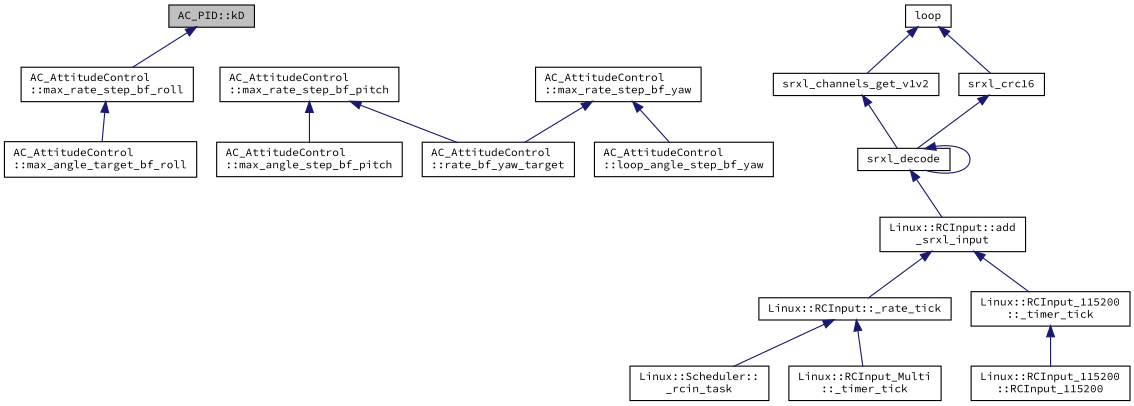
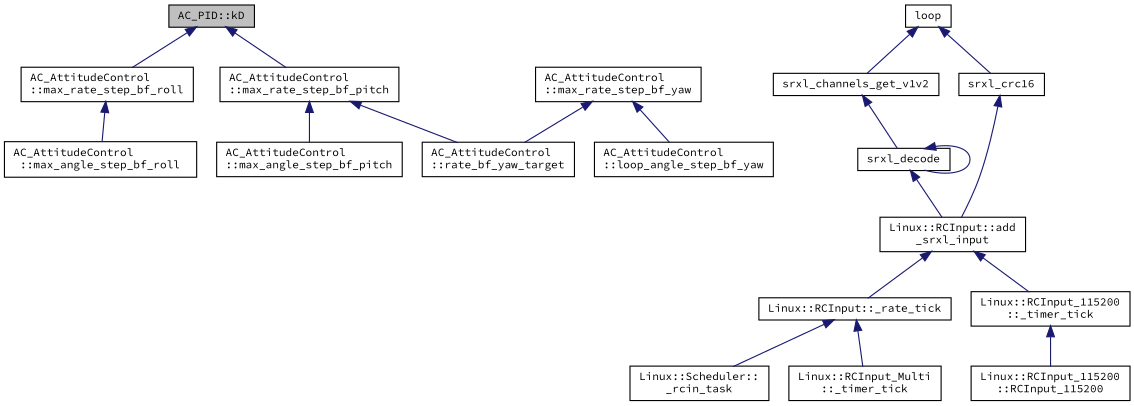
edge "AC_AttitudeControl ::max_rate_step_bf_pitch" -> "AC_PID::kD": added
edge "srxl_decode" -> "srxl_crc16": now "Linux::RCInput::add _srxl_input" -> "srxl_crc16"
node "AC_AttitudeControl ::max_angle_target_bf_roll": label "AC_AttitudeControl ::max_angle_target_bf_roll" -> "AC_AttitudeControl ::max_angle_step_bf_roll"
